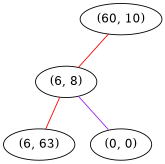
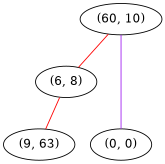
edge "(6, 8)" -- "(0, 0)": now "(60, 10)" -- "(0, 0)"
node "(6, 63)": label "(6, 63)" -> "(9, 63)"
